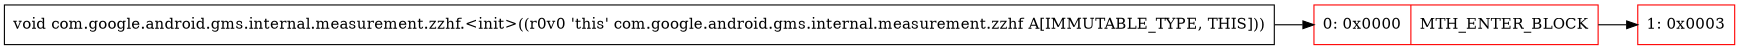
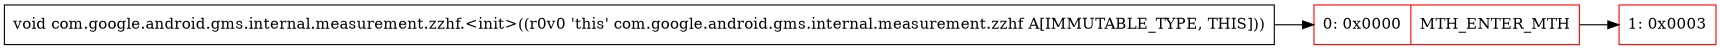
node "0: 0x0000": text "MTH_ENTER_BLOCK" -> "MTH_ENTER_MTH"
